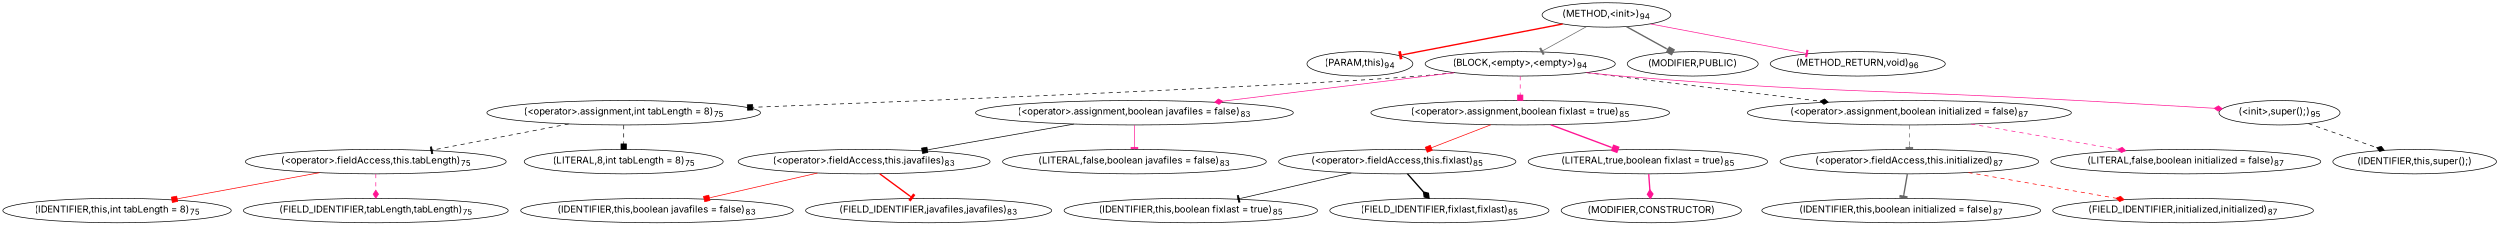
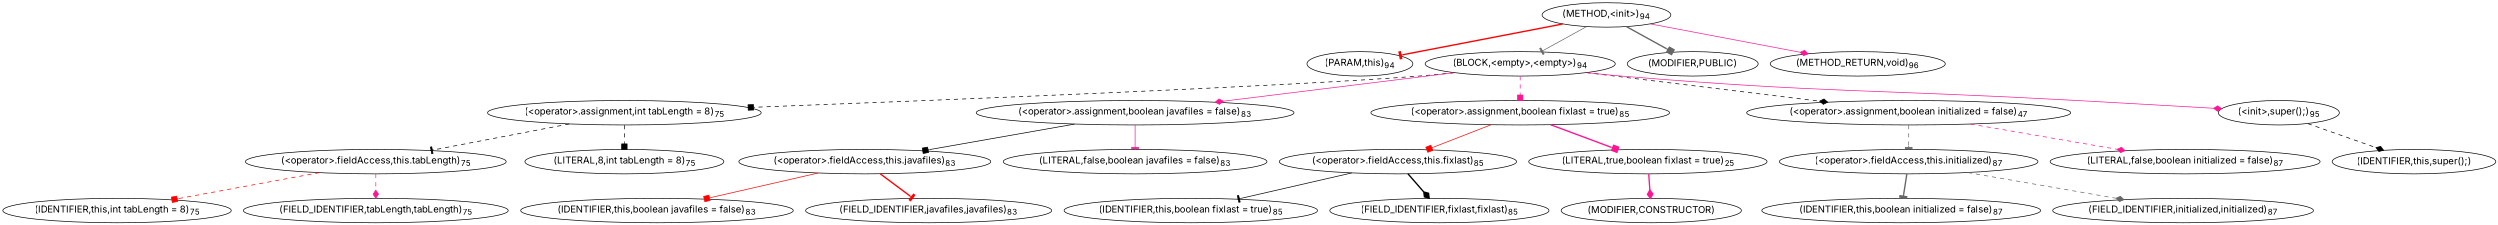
edge "(METHOD,<init>)" -> "(METHOD_RETURN,void)": arrowhead tee -> diamond
node "(<operator>.assignment,boolean initialized = false)": text "87" -> "47"
node "(LITERAL,true,boolean fixlast = true)": text "85" -> "25"
edge "(<operator>.fieldAccess,this.initialized)" -> "(FIELD_IDENTIFIER,initialized,initialized)": color red -> gray40
edge "(<operator>.fieldAccess,this.tabLength)" -> "(IDENTIFIER,this,int tabLength = 8)": style solid -> dashed
